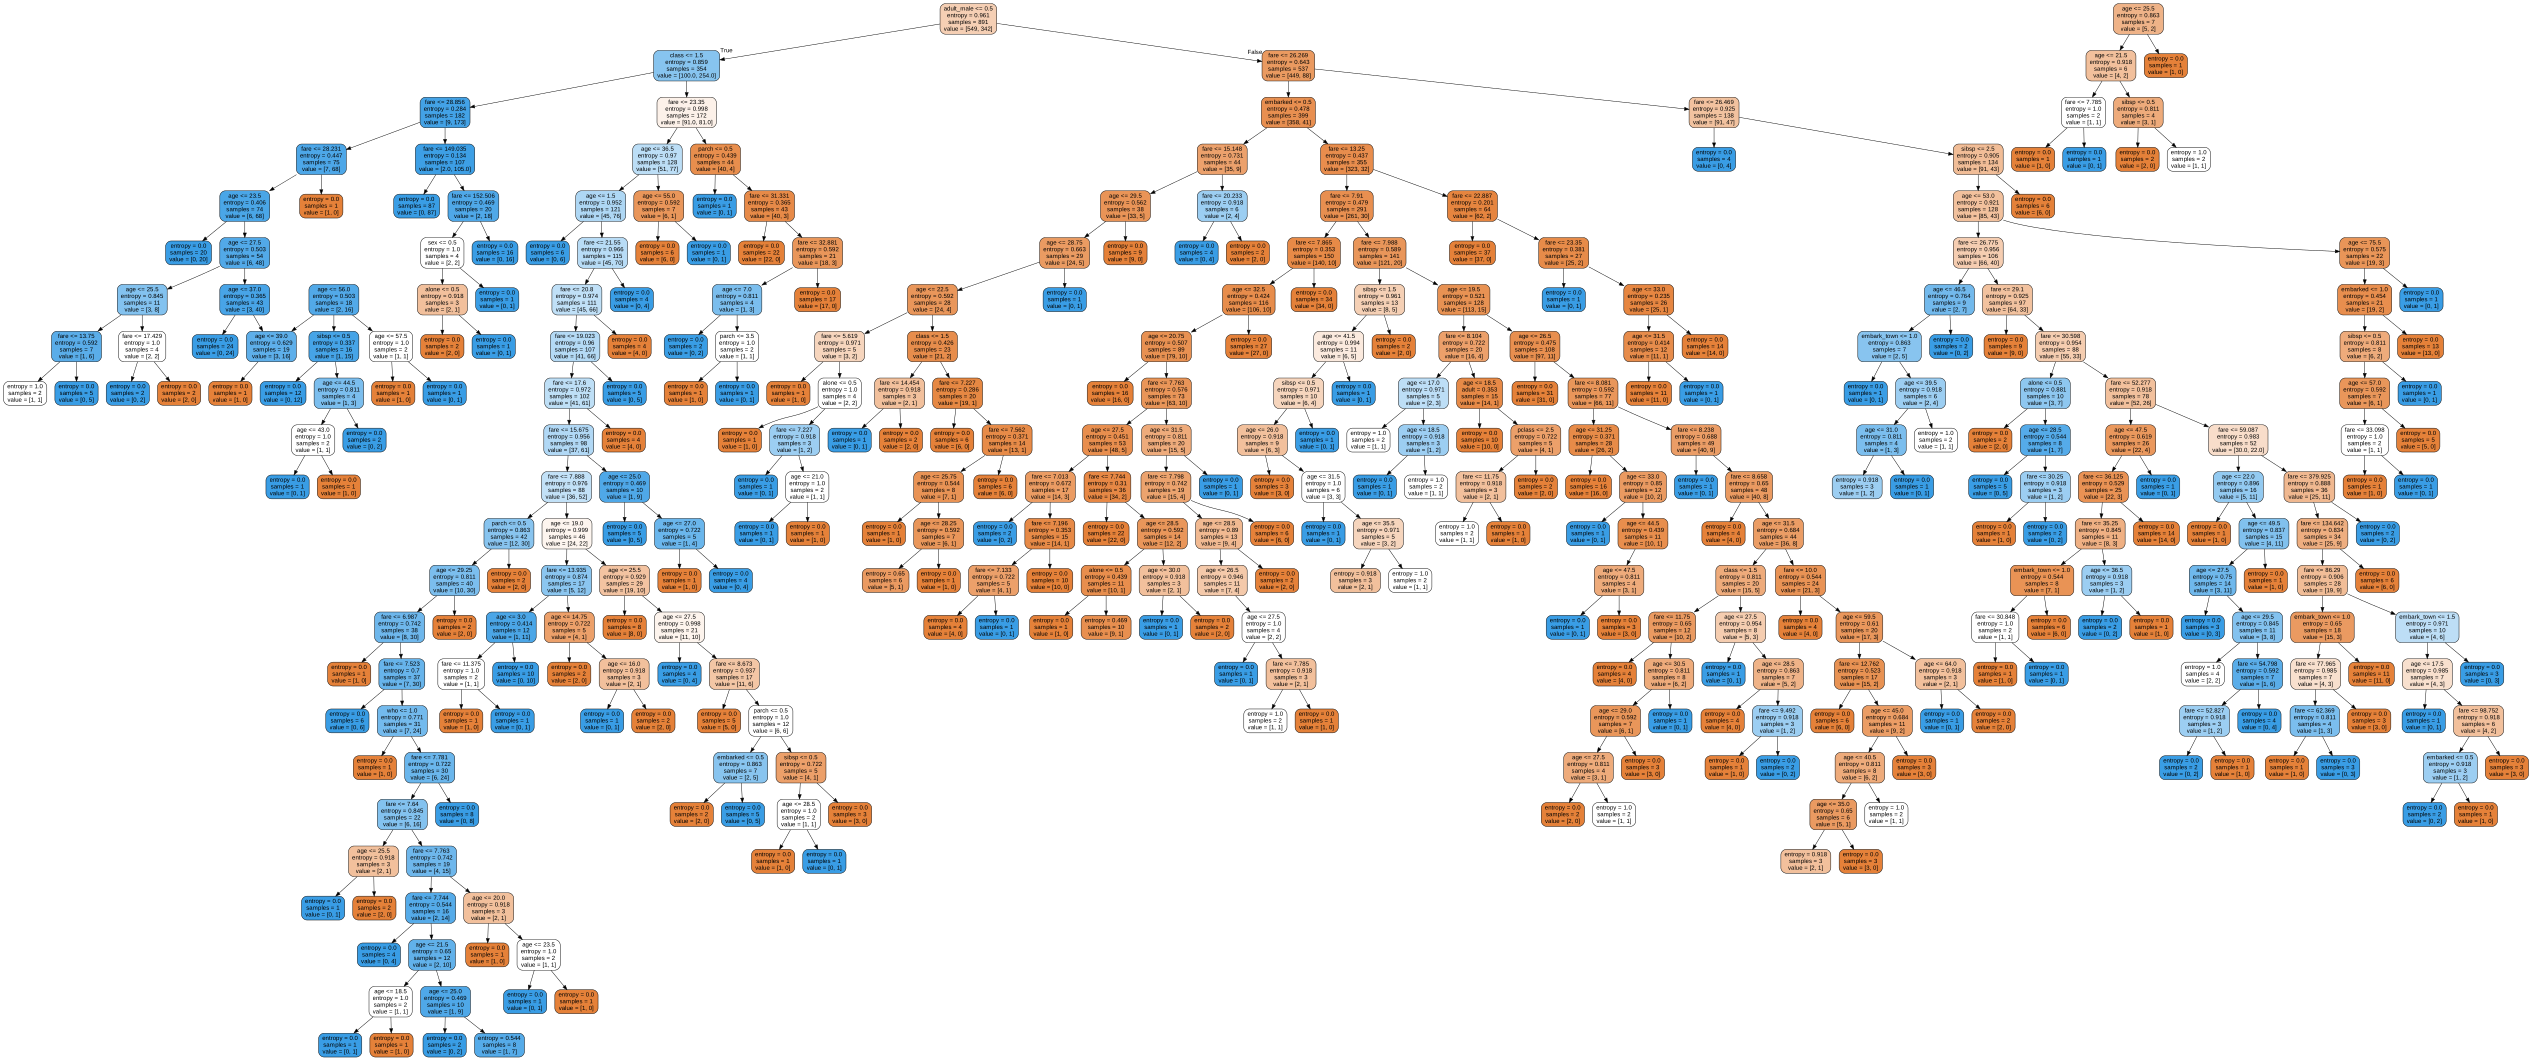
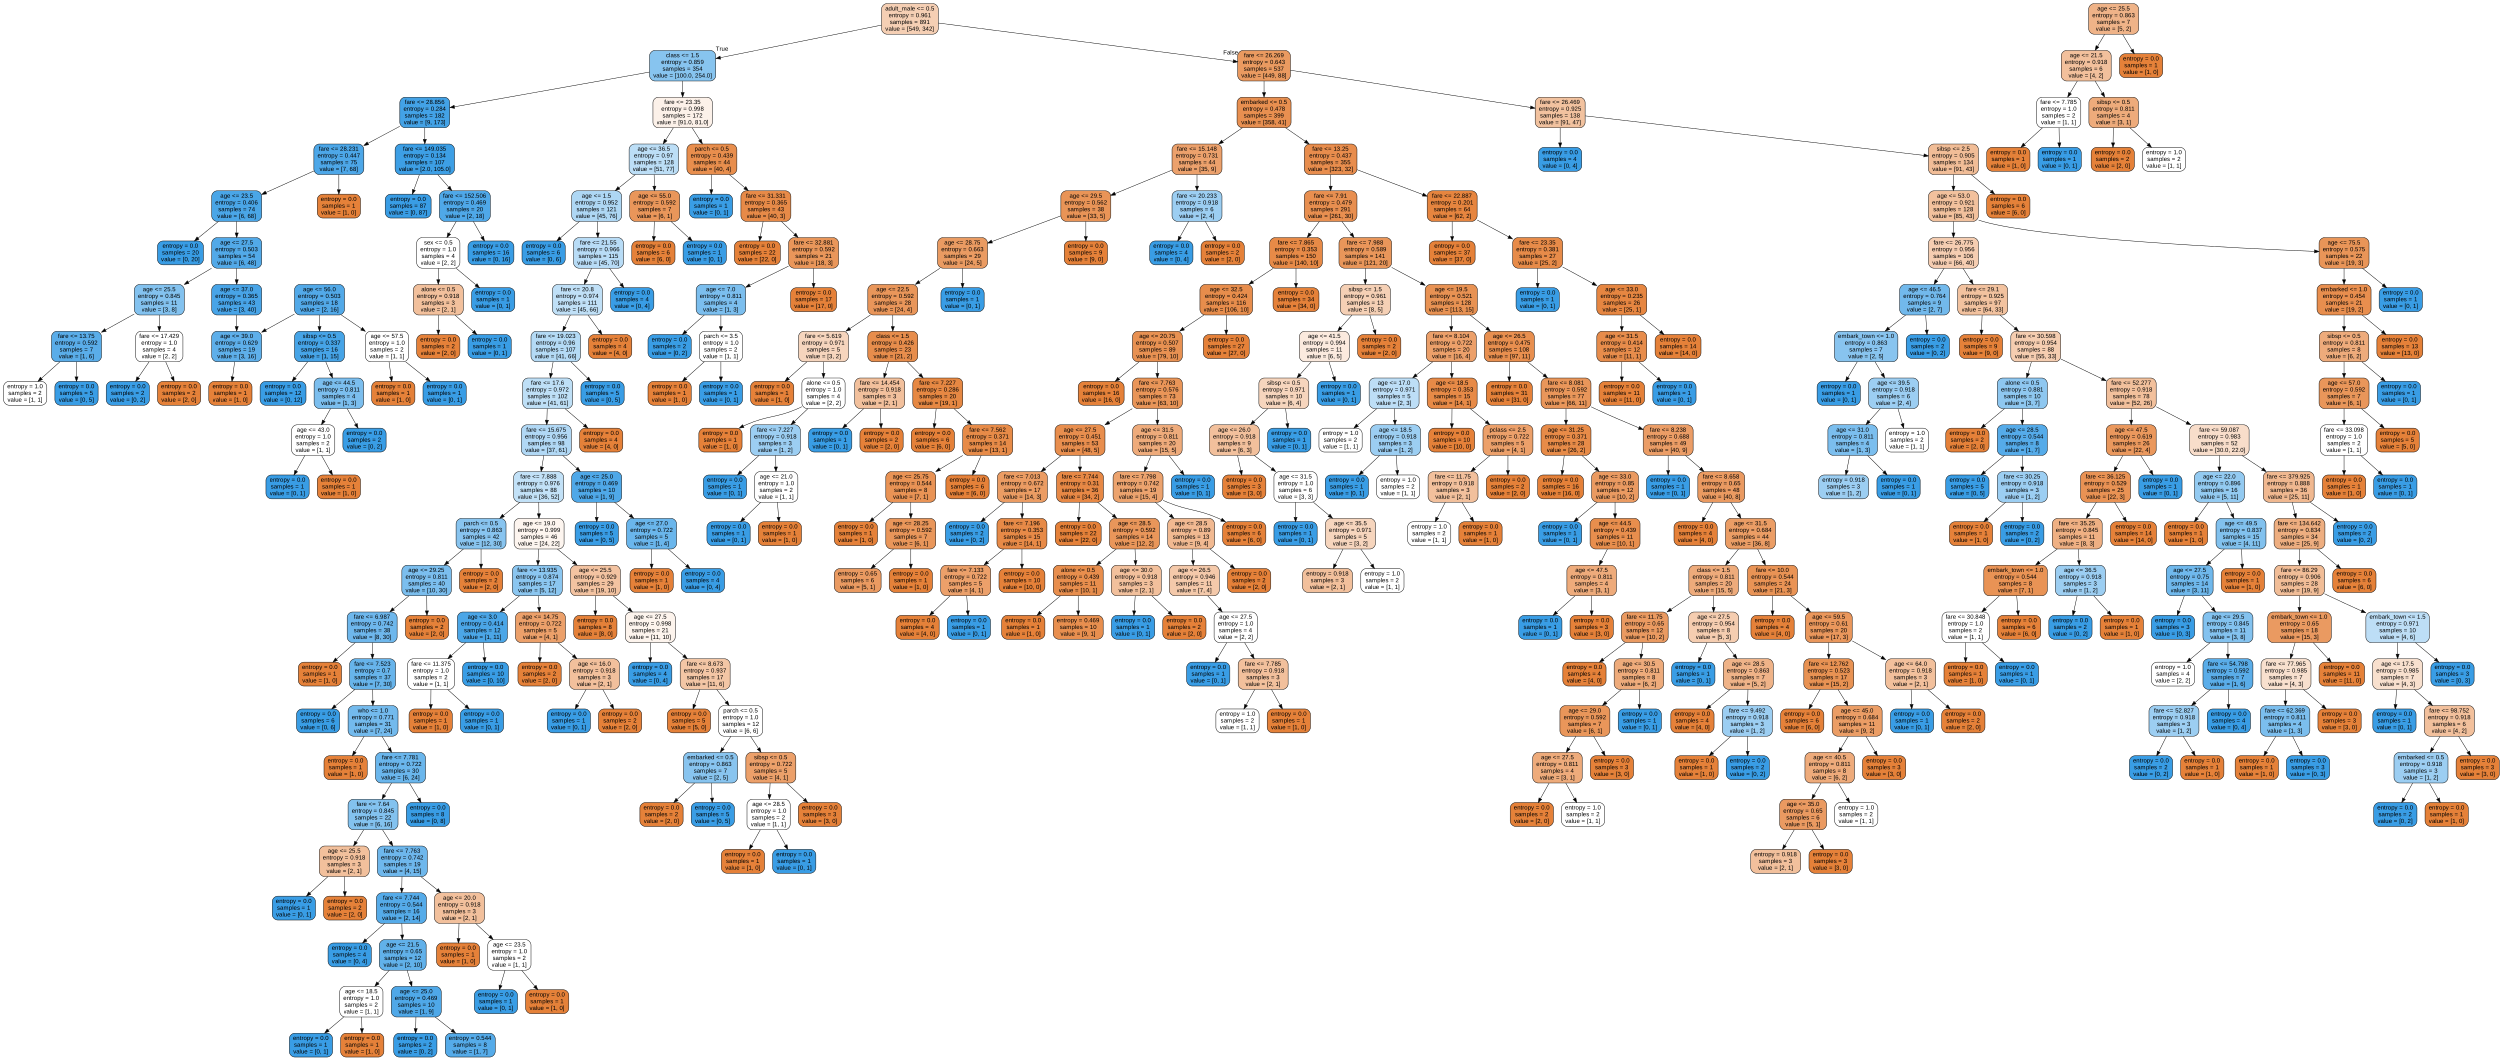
node "entropy = 0.0 samples = 24 value = [0, 24]": removed
node "age <= 18.5 adult = 0.353 samples = 15 value = [14, 1]": label "age <= 18.5 adult = 0.353 samples = 15 value = [14, 1]" -> "age <= 18.5 entropy = 0.353 samples = 15 value = [14, 1]"
